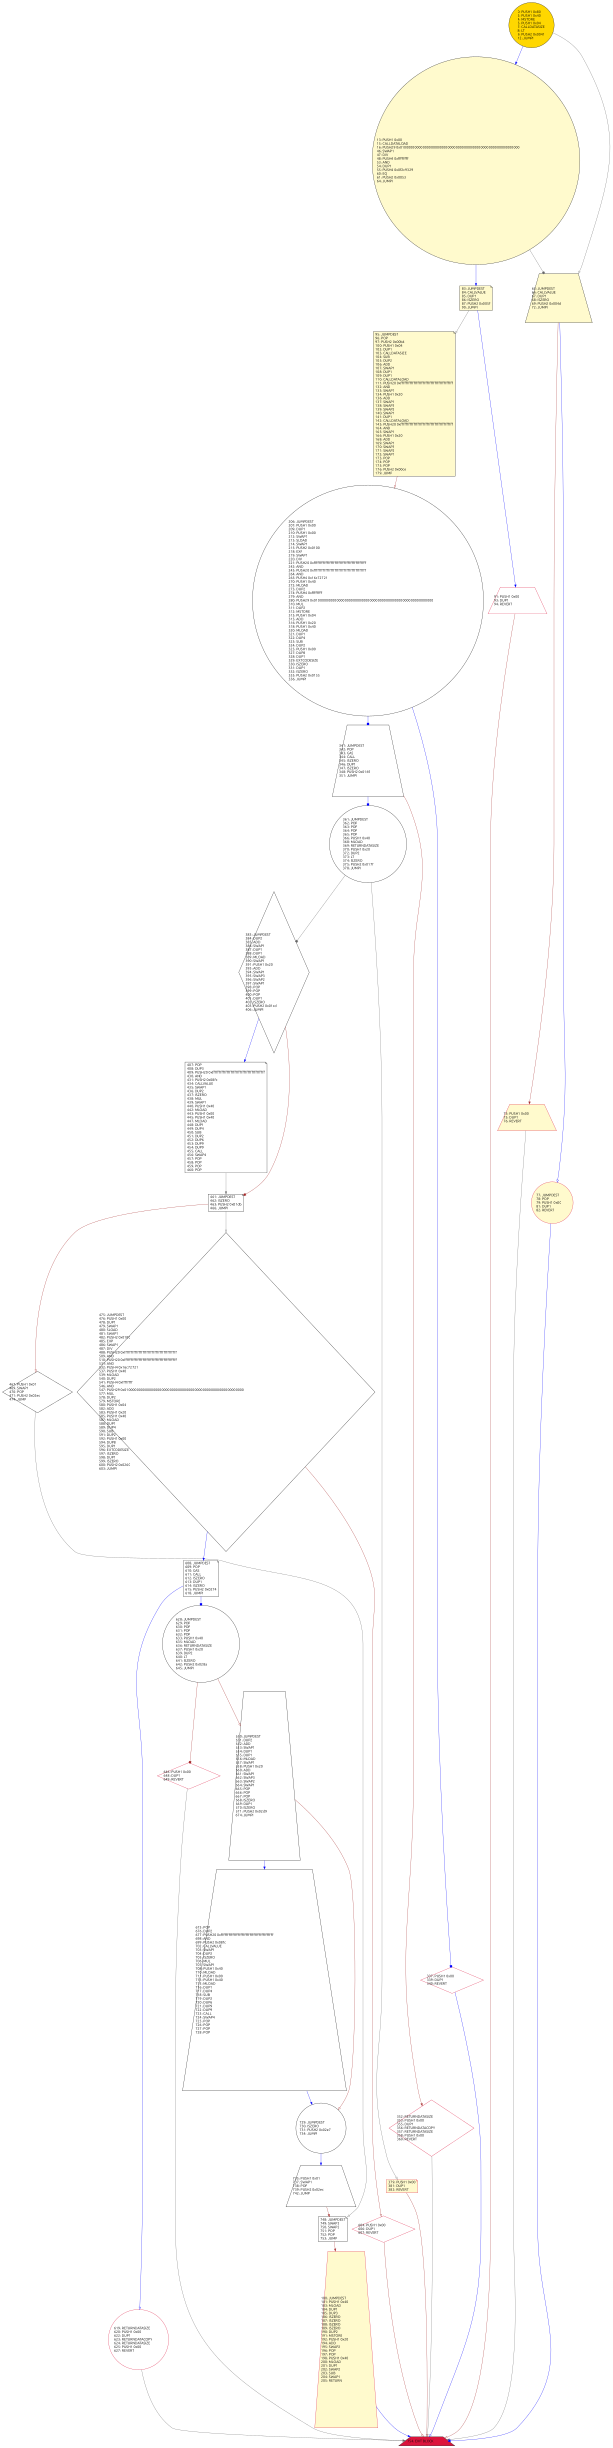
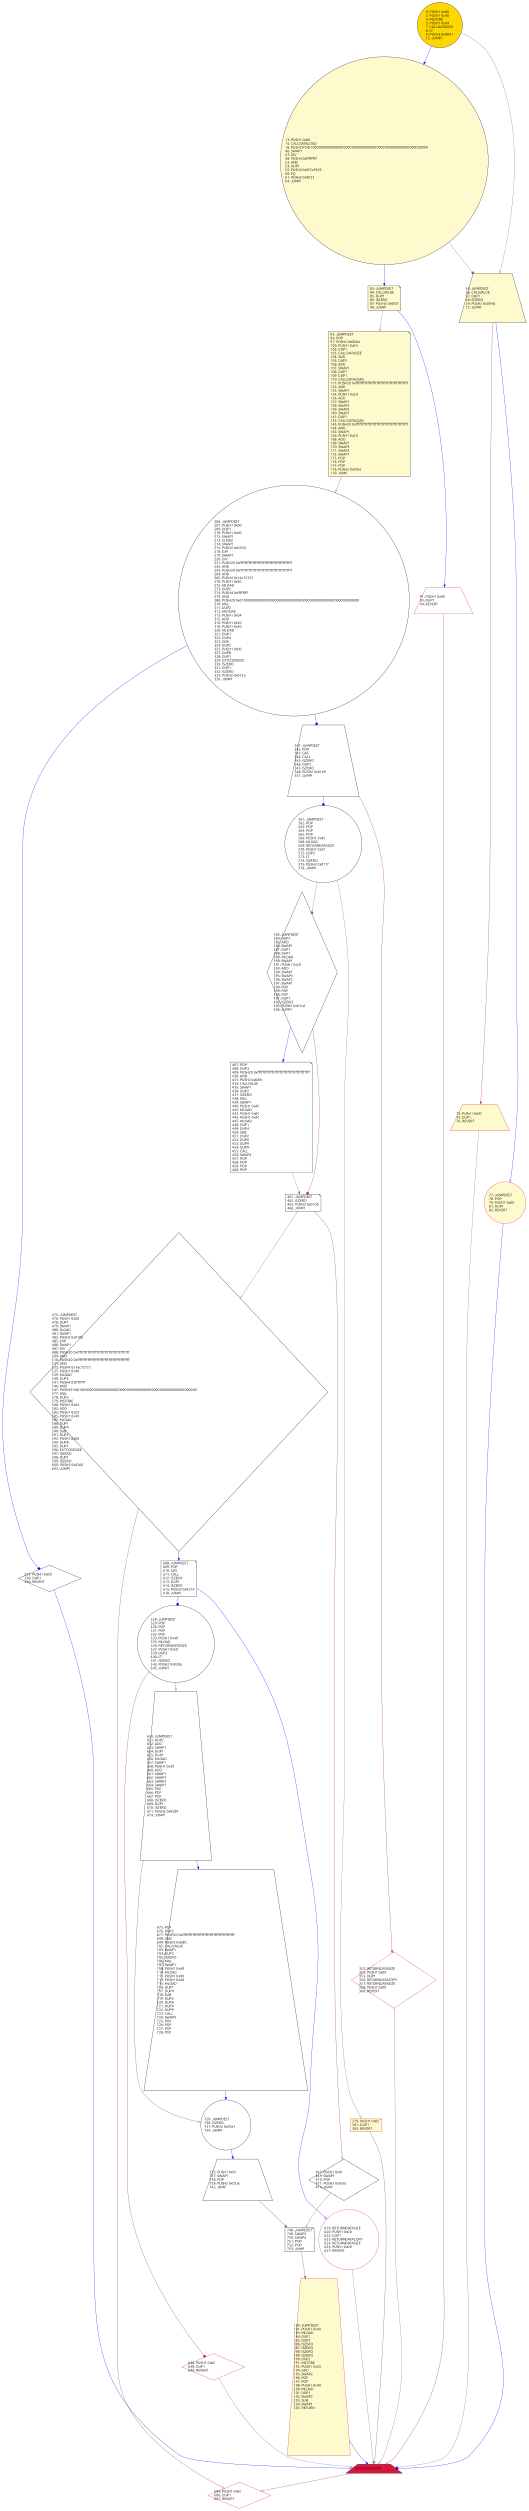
node "337: PUSH1 0x00 339: DUP1 340: REVERT": color crimson -> black
edge "604: PUSH1 0x00 606: DUP1 607: REVERT" -> "754: EXIT BLOCK": reversed
